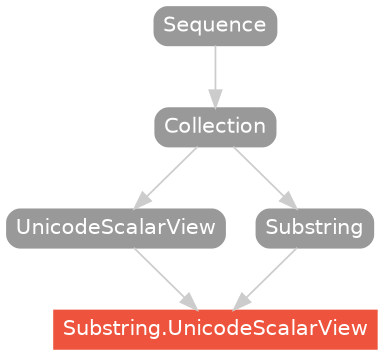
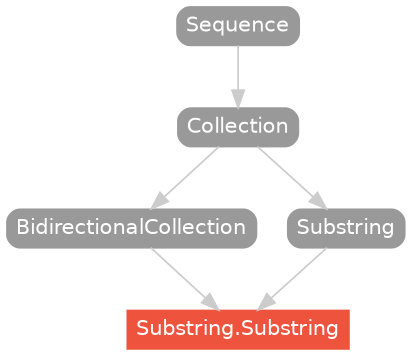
node "UnicodeScalarView": label "UnicodeScalarView" -> "BidirectionalCollection"
node "Substring.UnicodeScalarView": label "Substring.UnicodeScalarView" -> "Substring.Substring"
